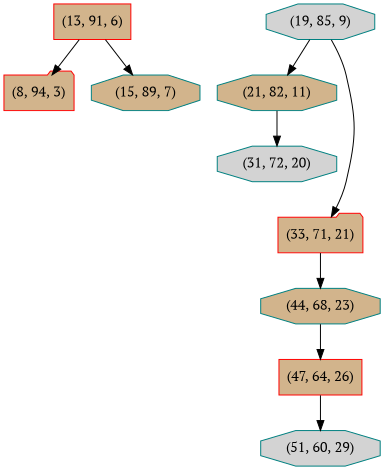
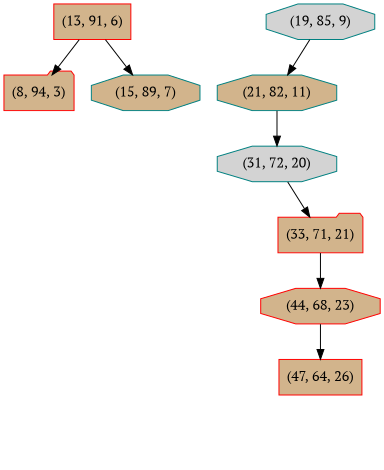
edge "(19, 85, 9)" -> "(33, 71, 21)": now "(31, 72, 20)" -> "(33, 71, 21)"
node "(44, 68, 23)": color teal -> red
node "(51, 60, 29)": removed
